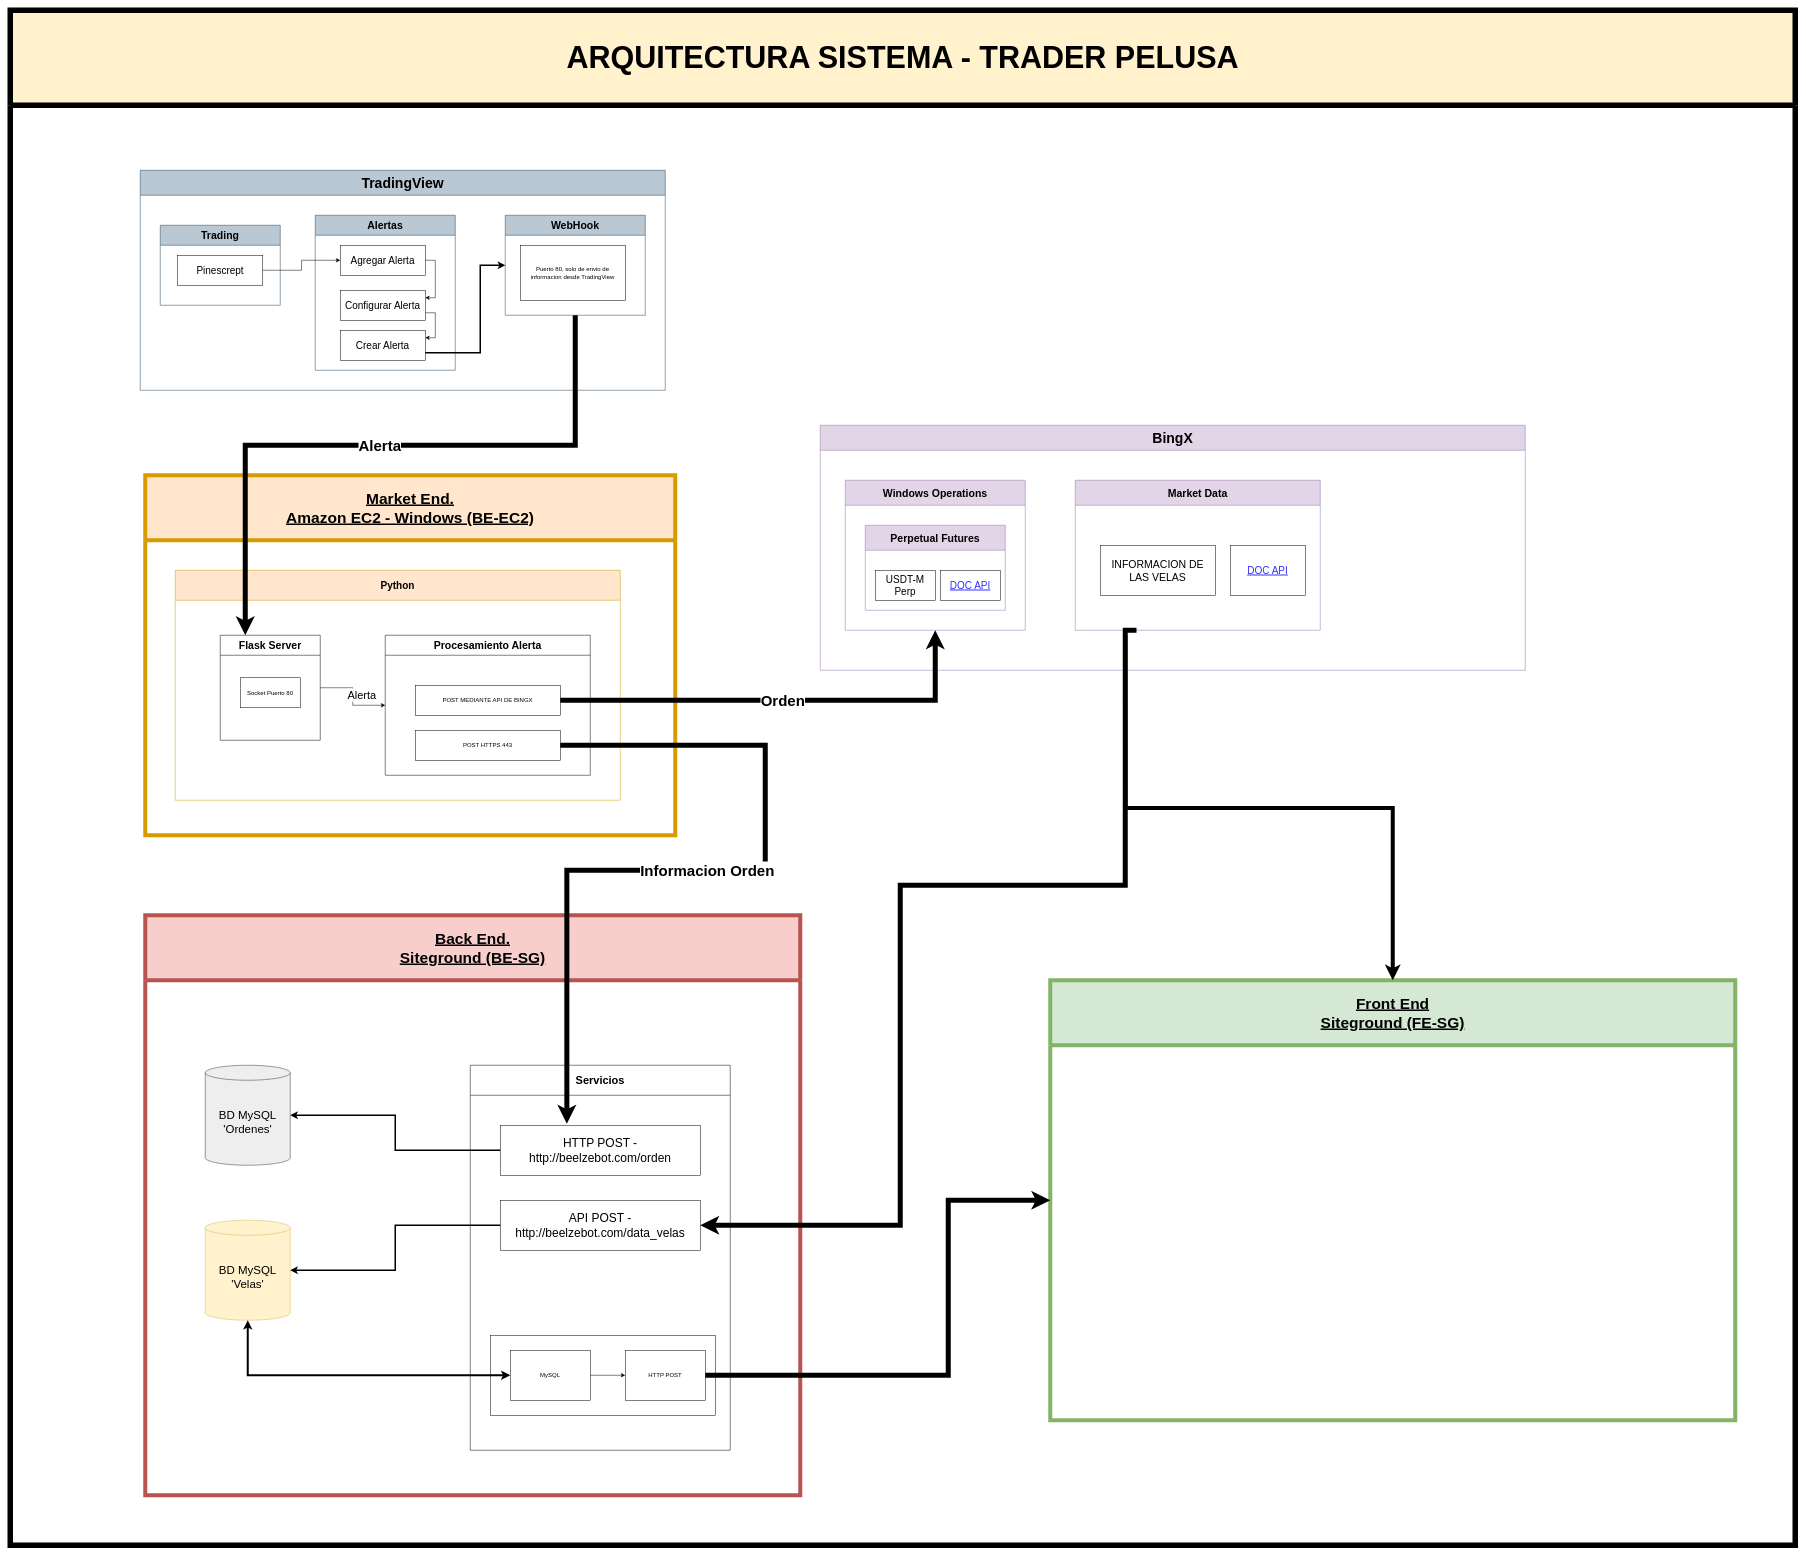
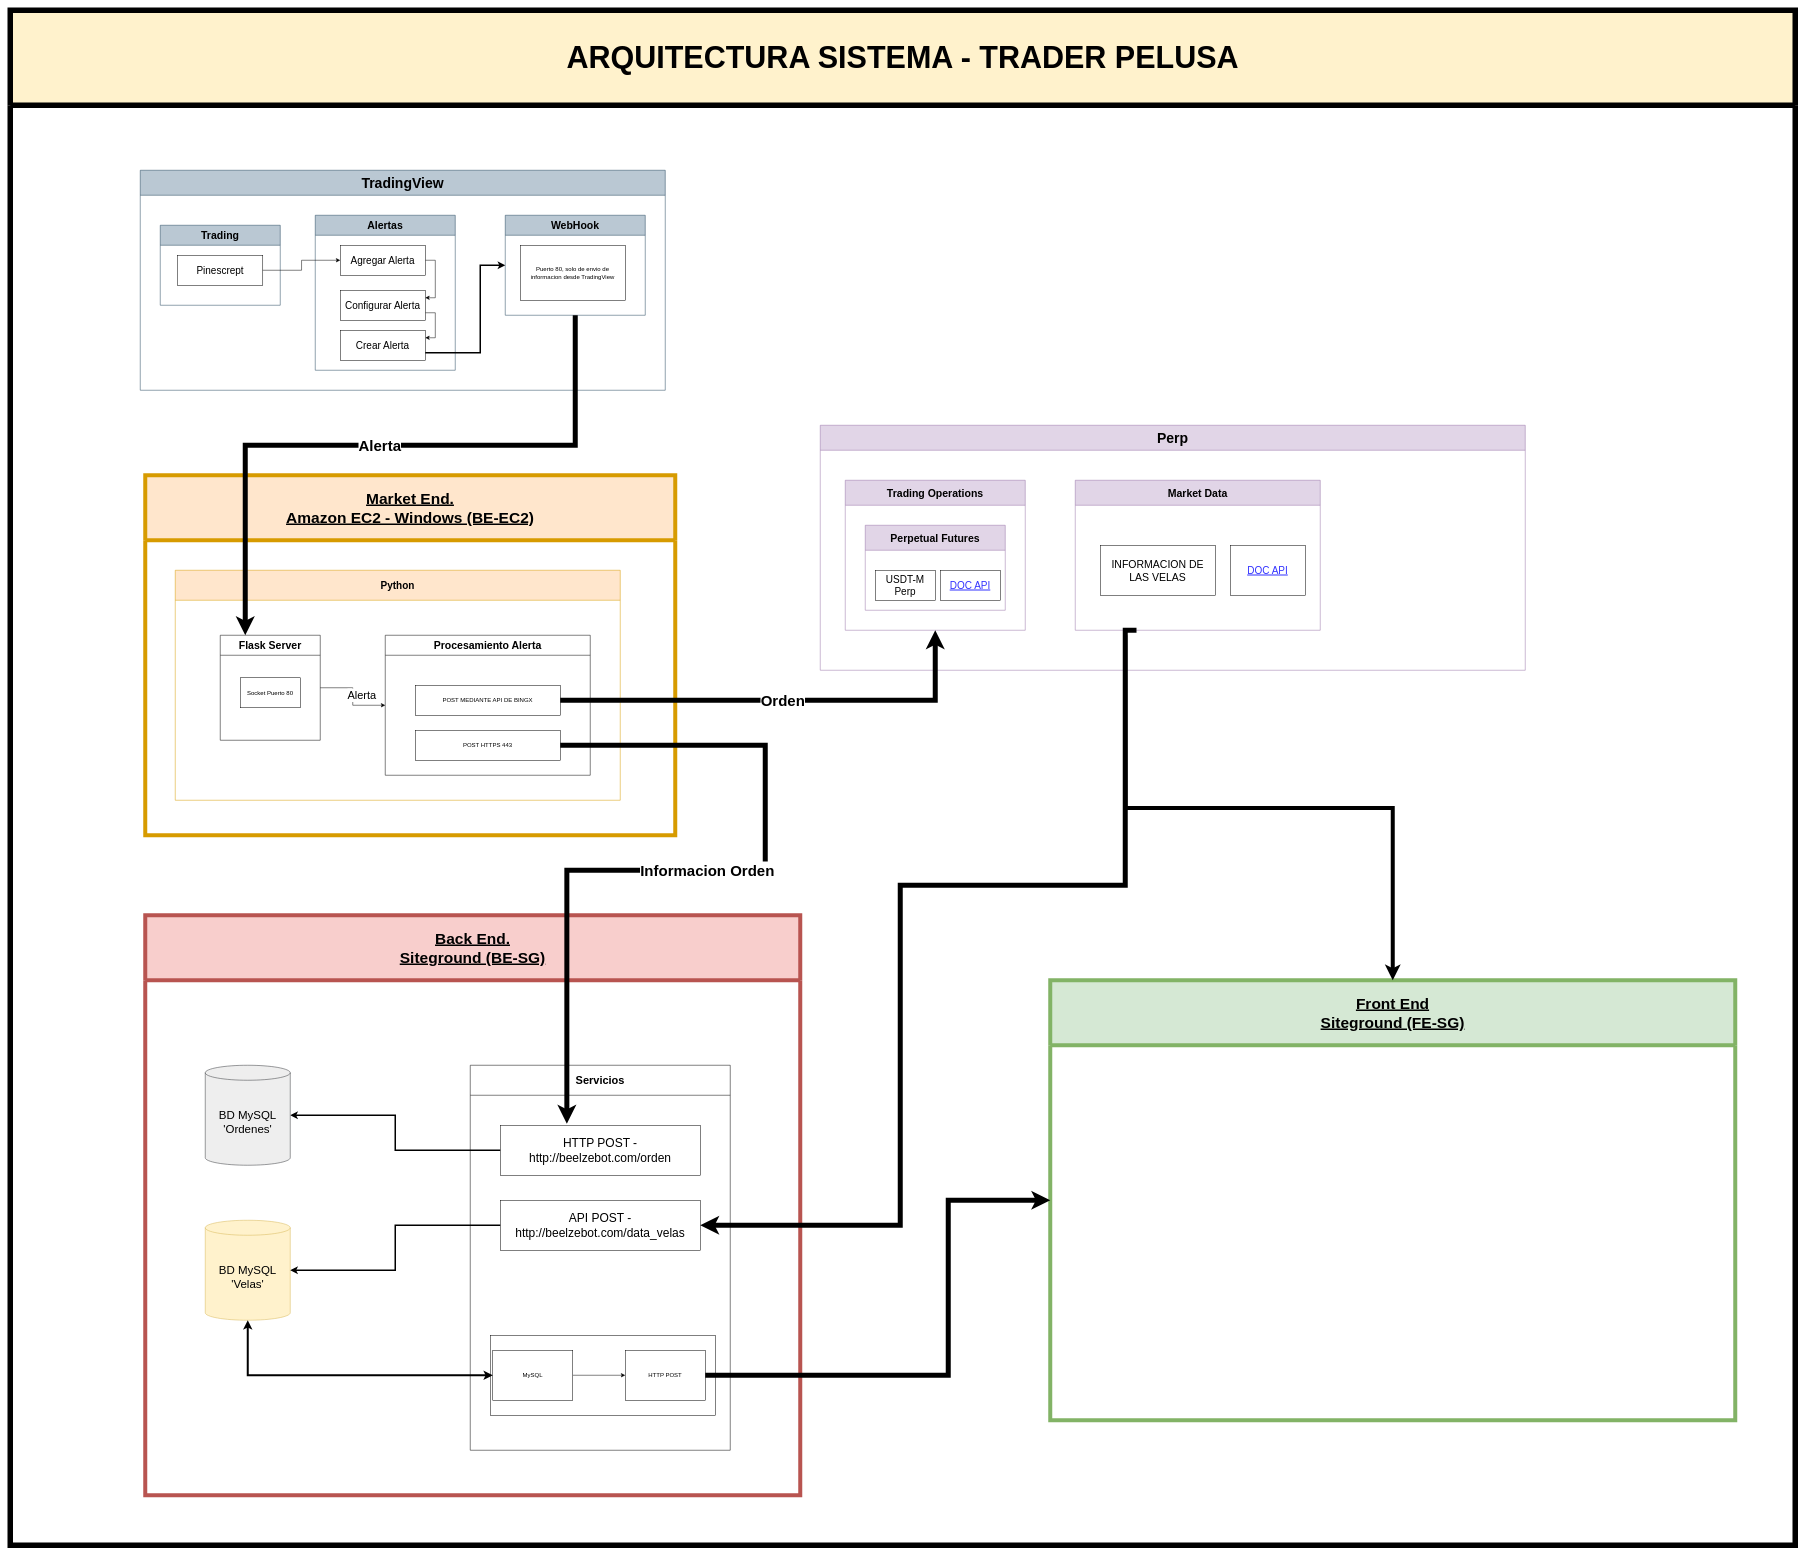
node "BingX": label "BingX" -> "Perp"
node "Windows Operations": label "Windows Operations" -> "Trading Operations"
node "MySQL": moved (550, 1375) -> (533, 1375)
